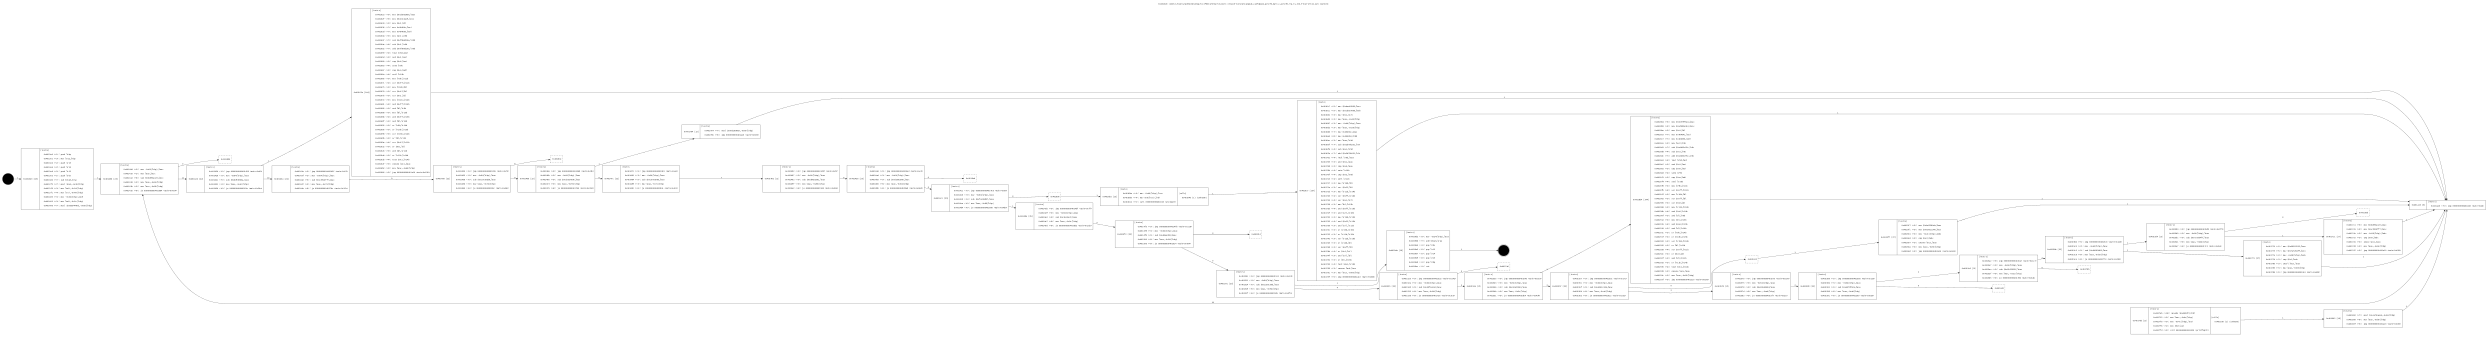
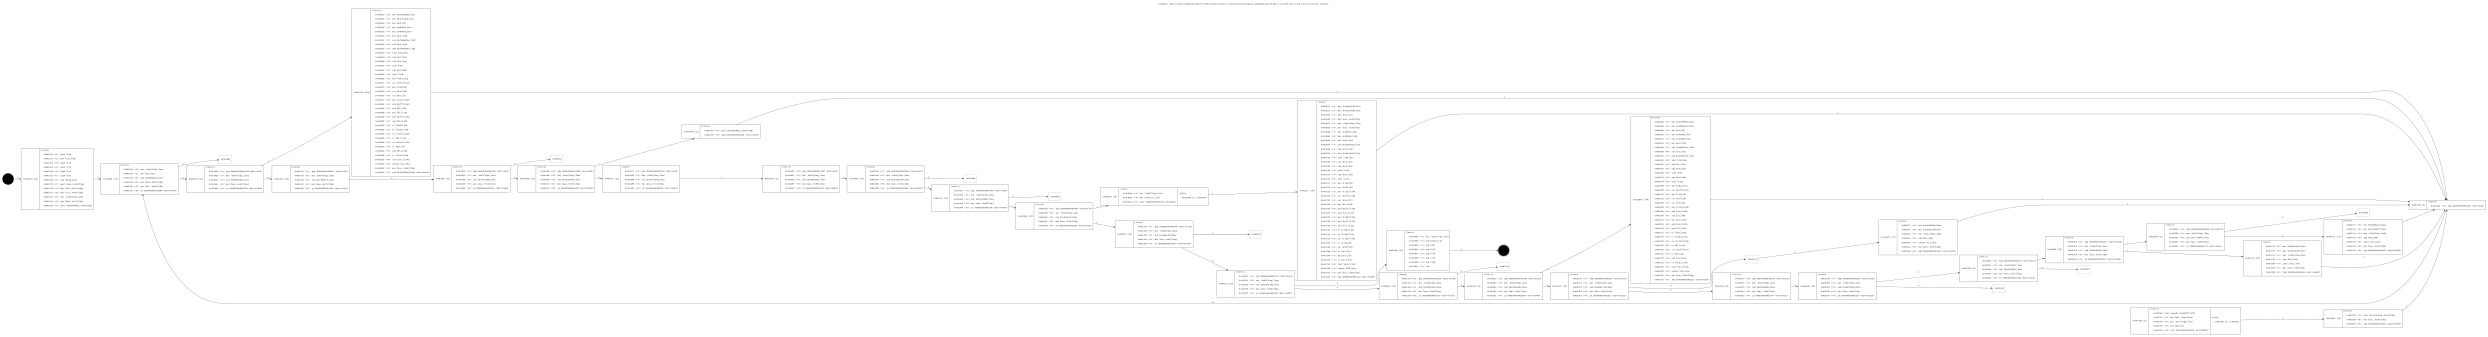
edge "0x401890" -> "0x4016ba [13]": now "0x4014da [25]" -> "0x4016ba [13]"
